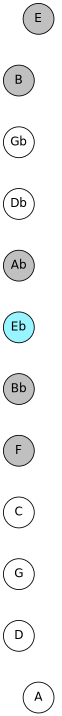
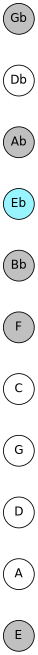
node "B": removed
node "Gb": fillcolor white -> gray
